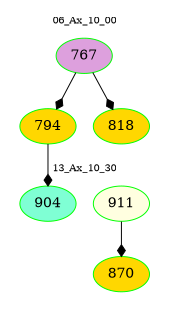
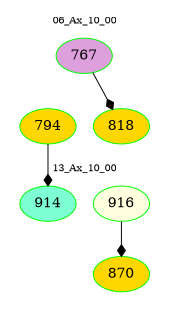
edge "767" -> "794": removed
cluster "13_Ax_10_30": label "13_Ax_10_30" -> "13_Ax_10_00"
node "904": label "904" -> "914"
node "911": label "911" -> "916"
